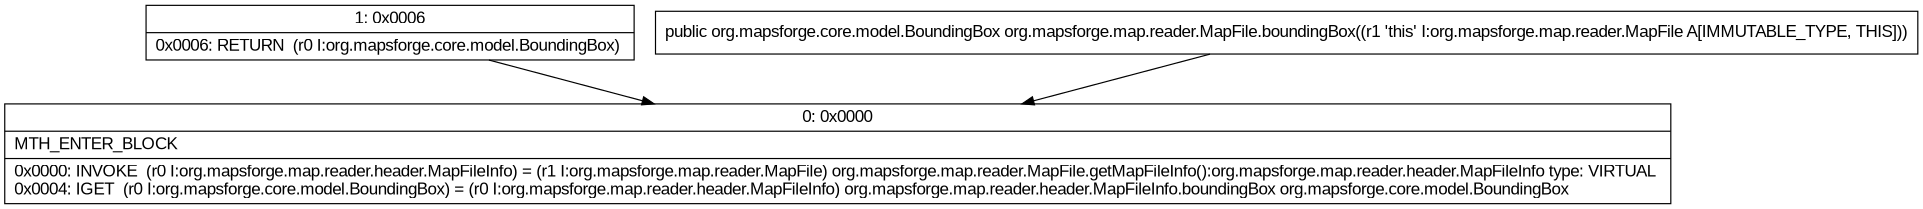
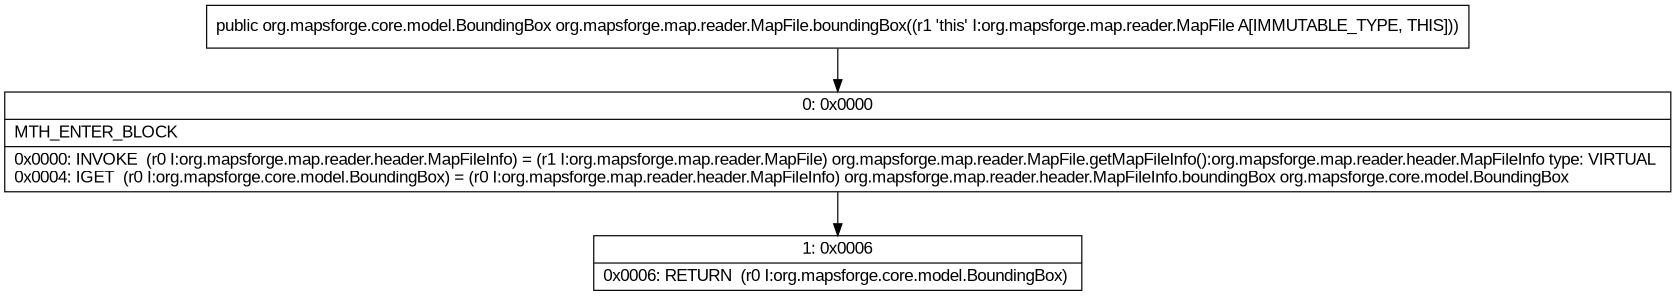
edge "1: 0x0006" -> "0: 0x0000": reversed
